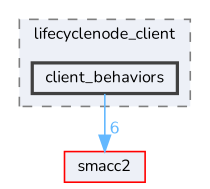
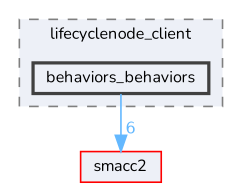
node "client_behaviors": label "client_behaviors" -> "behaviors_behaviors"
